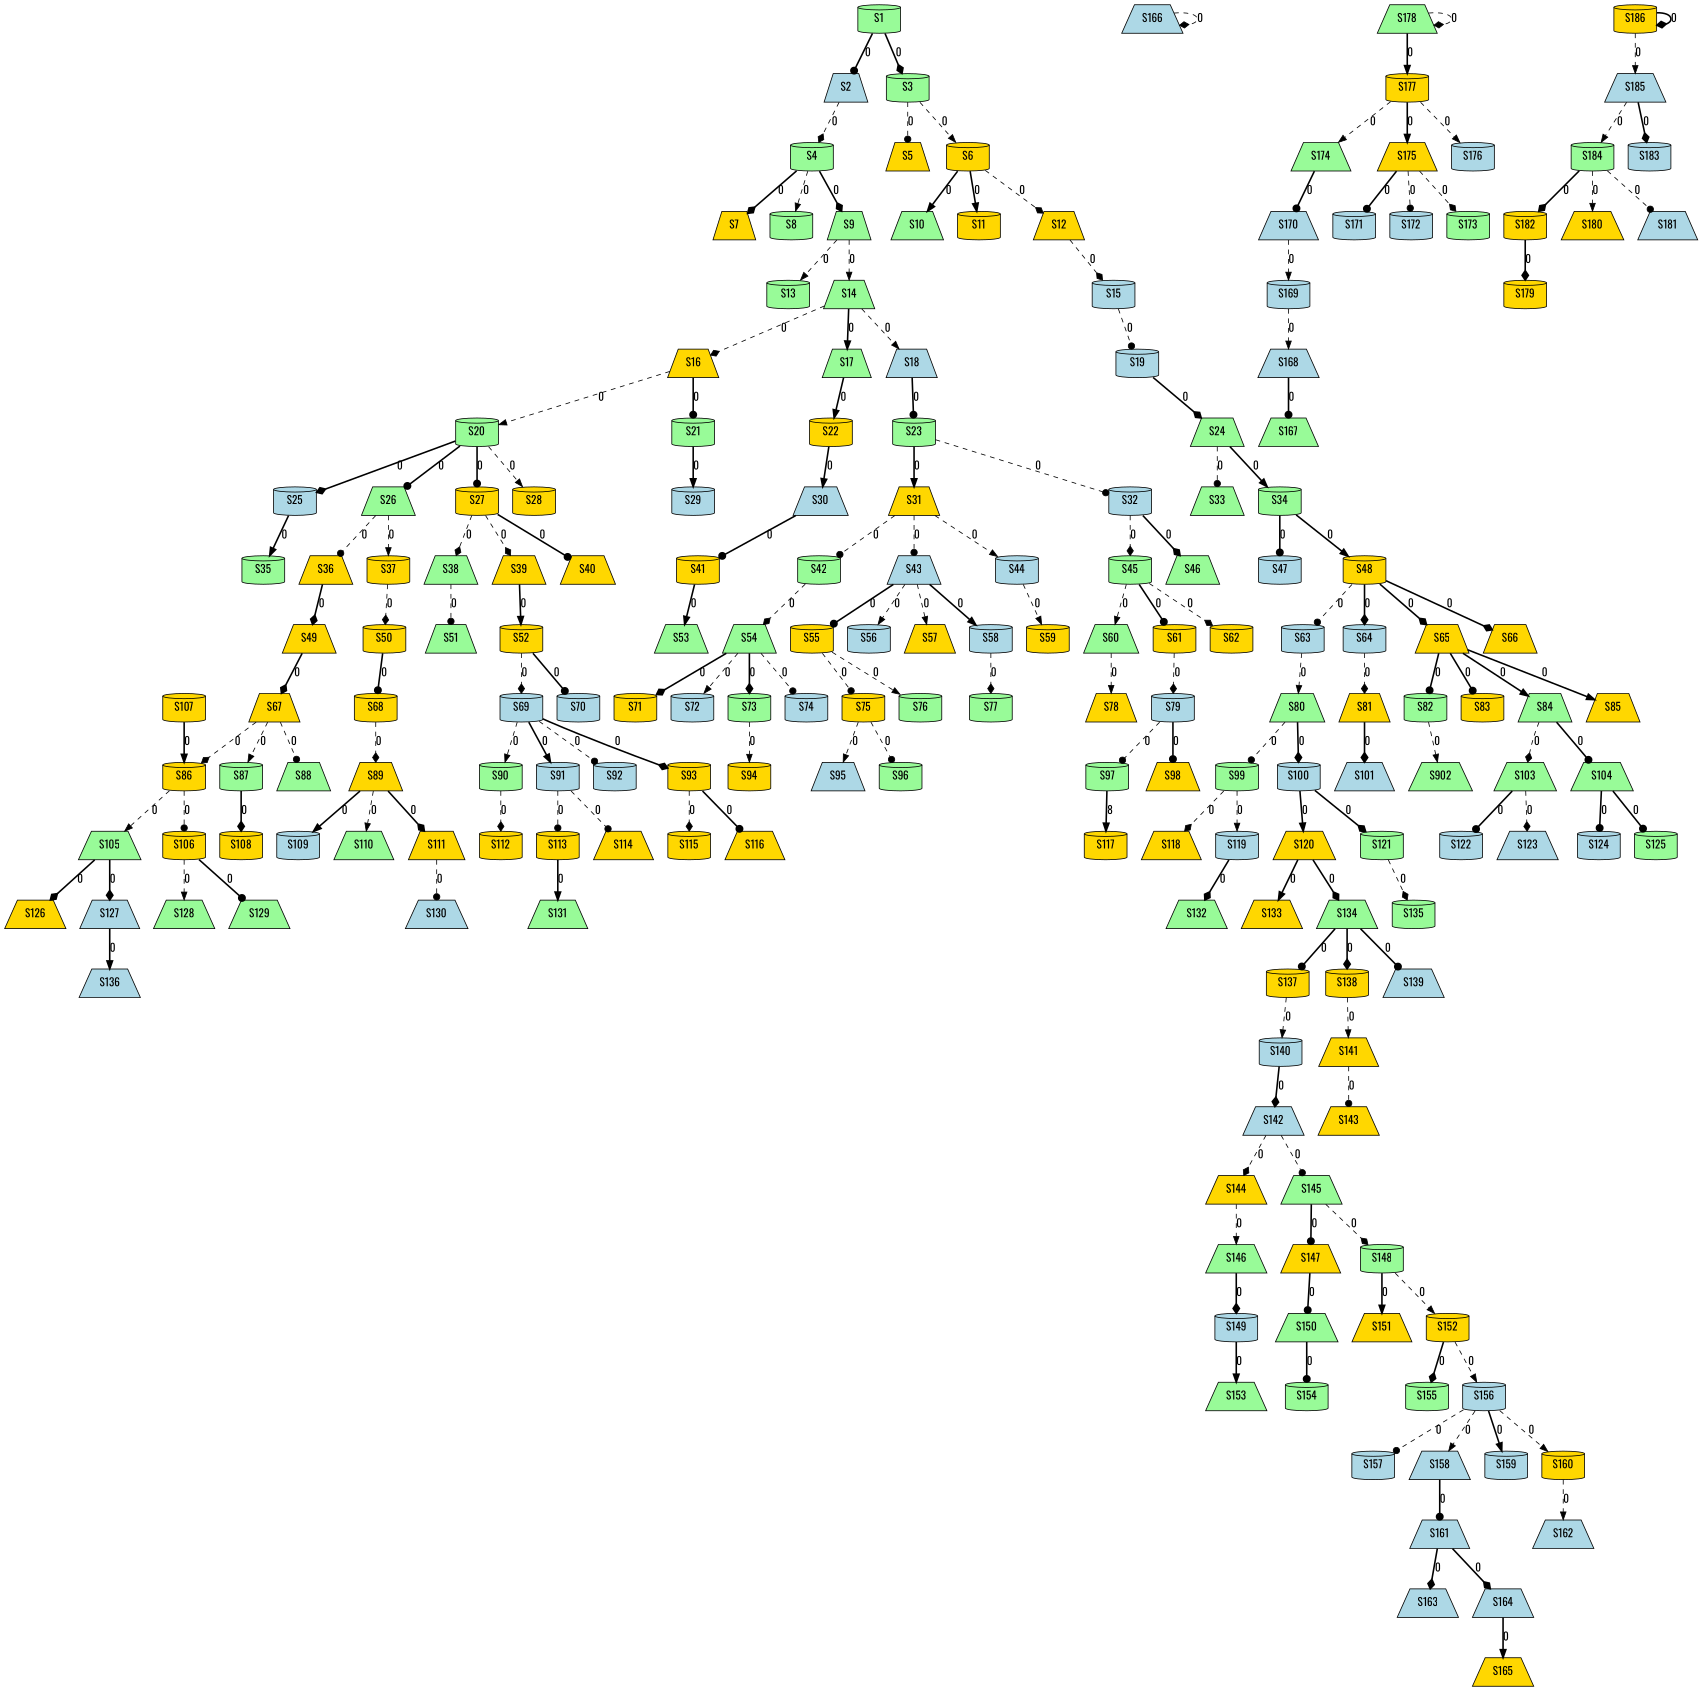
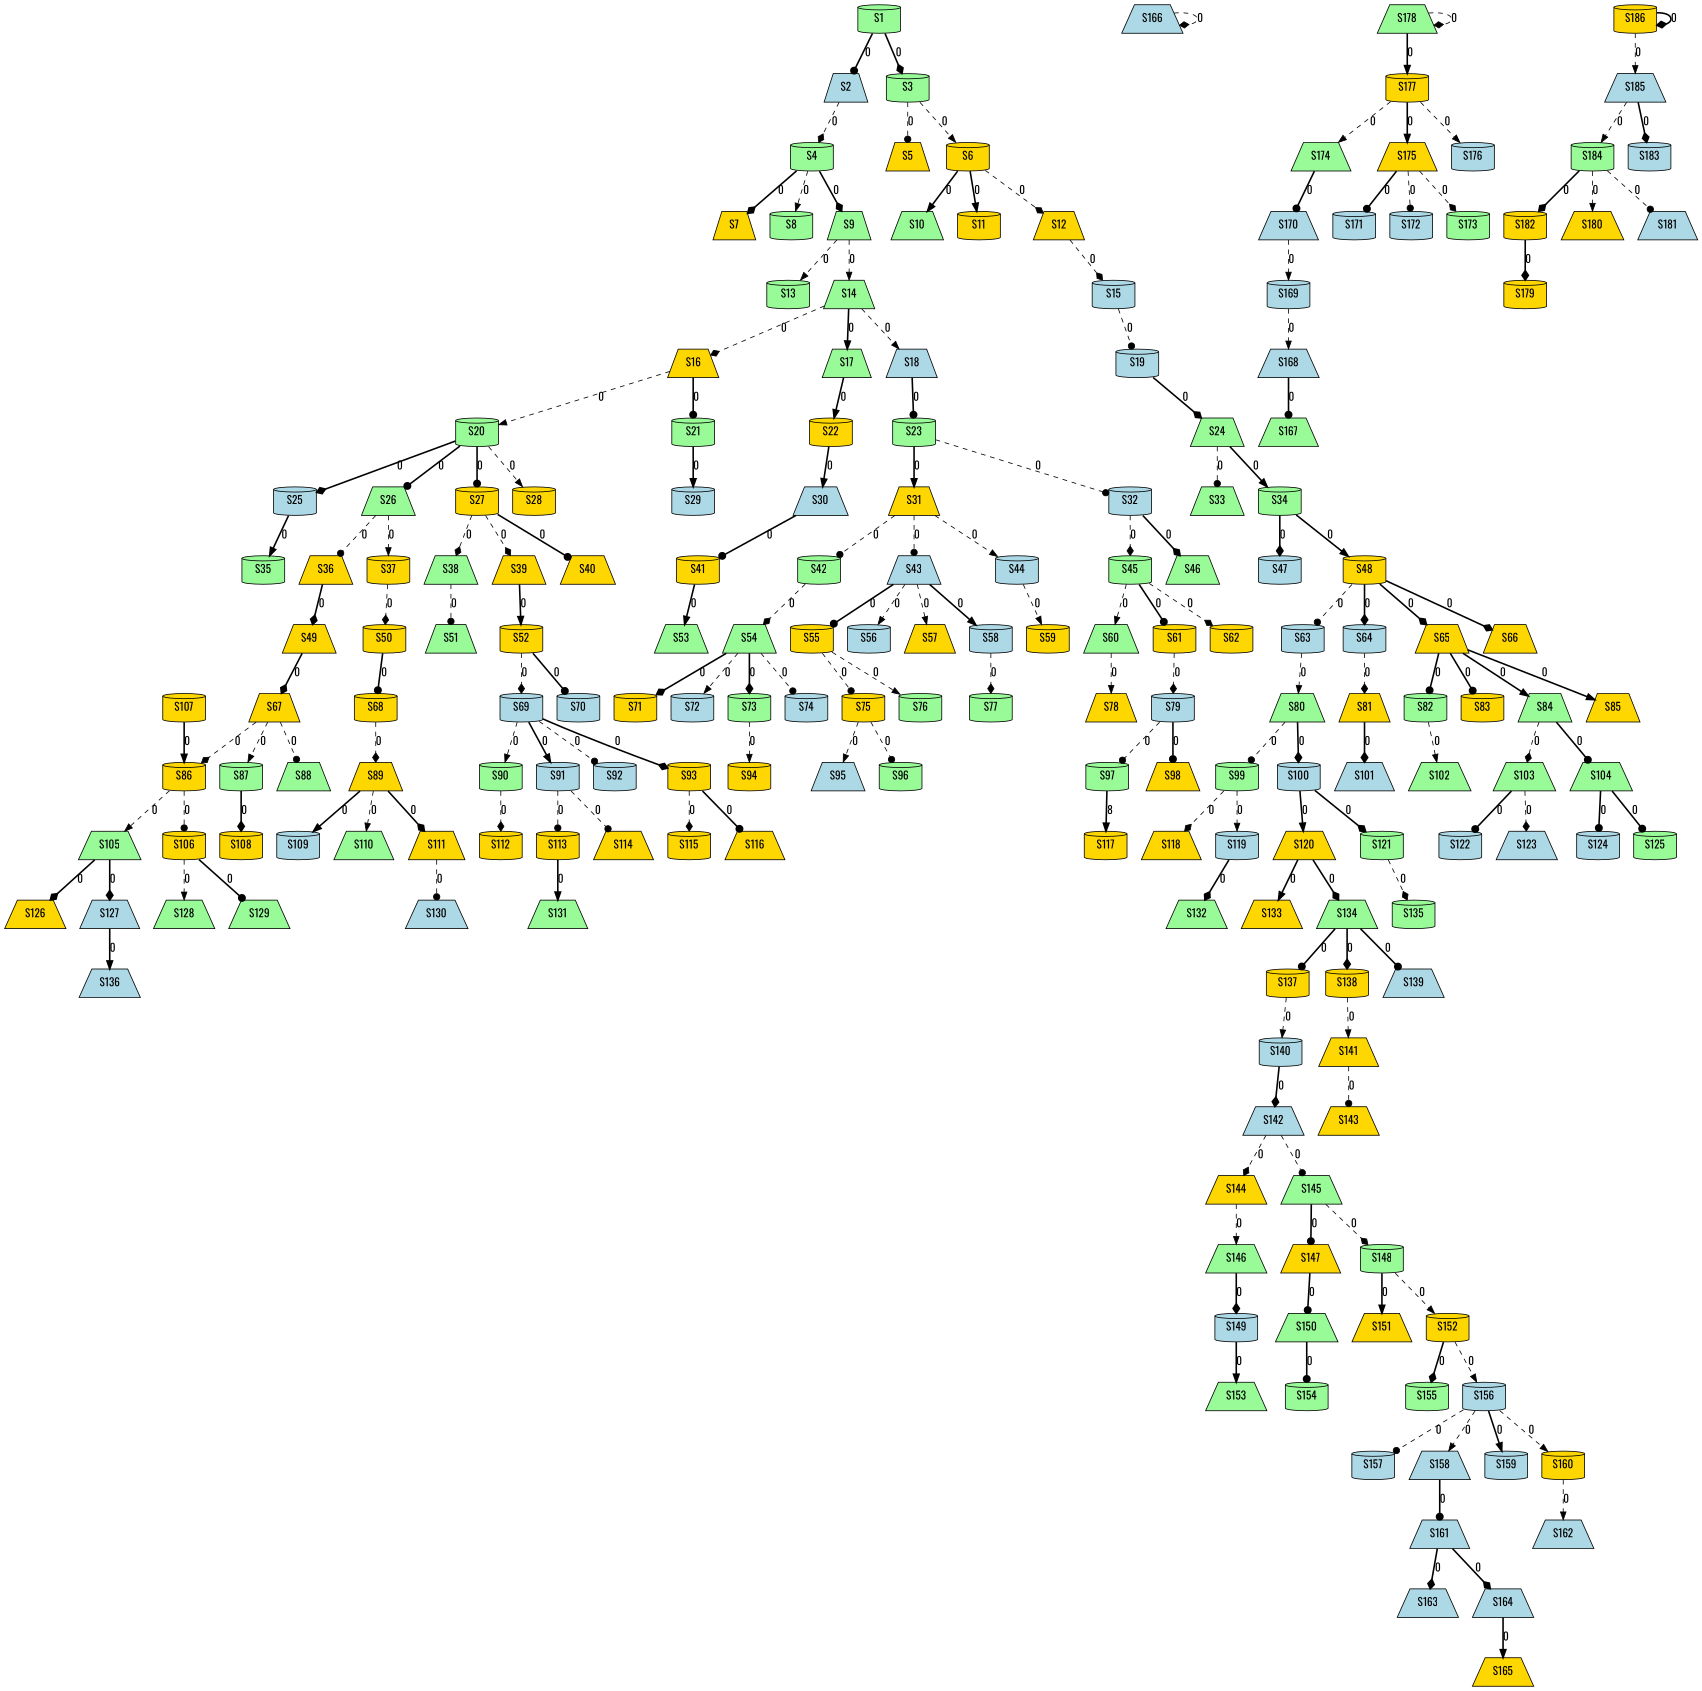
edge "S34" -> "S47": arrowhead dot -> diamond
node "S902": label "S902" -> "S102"
